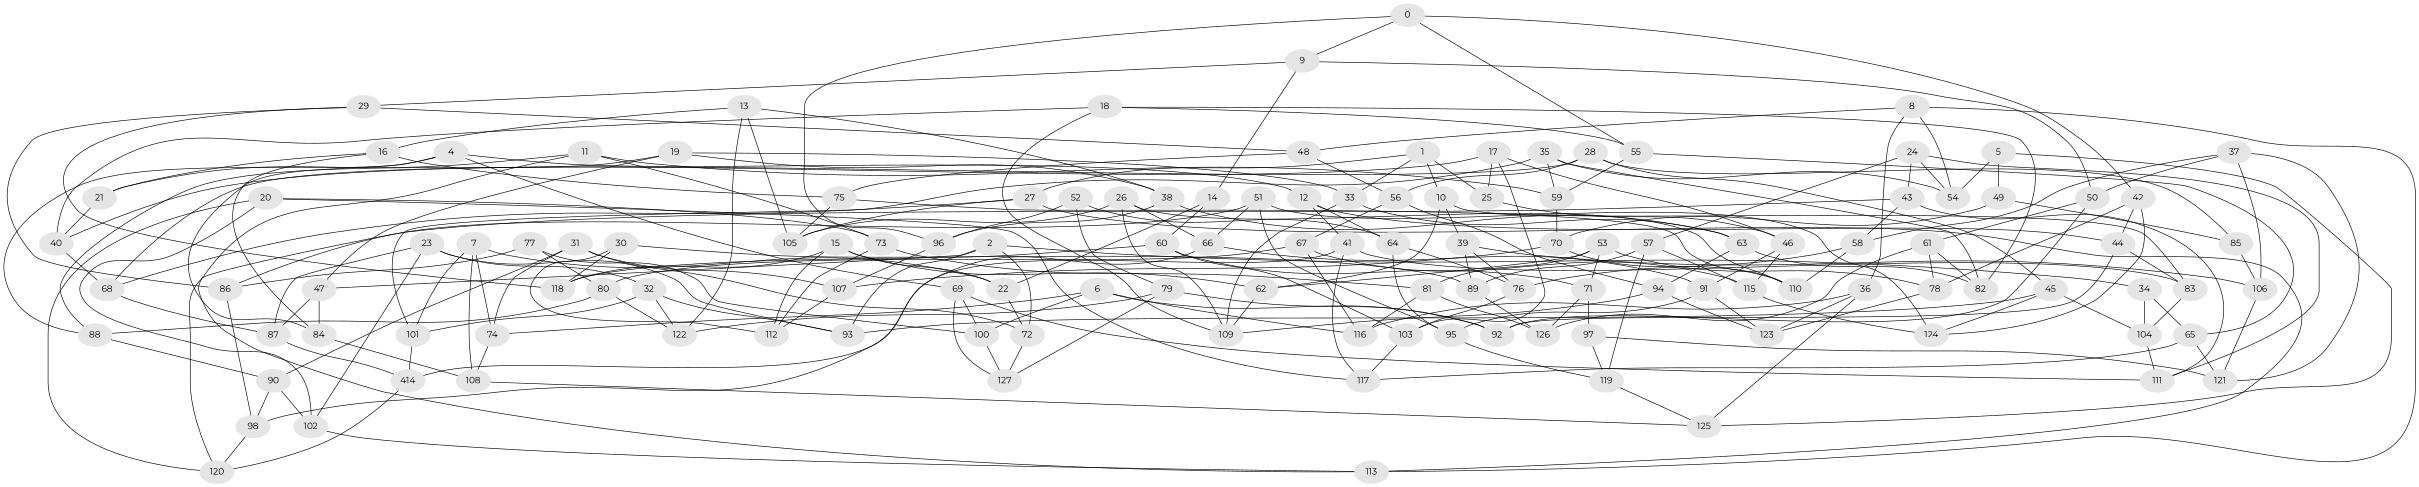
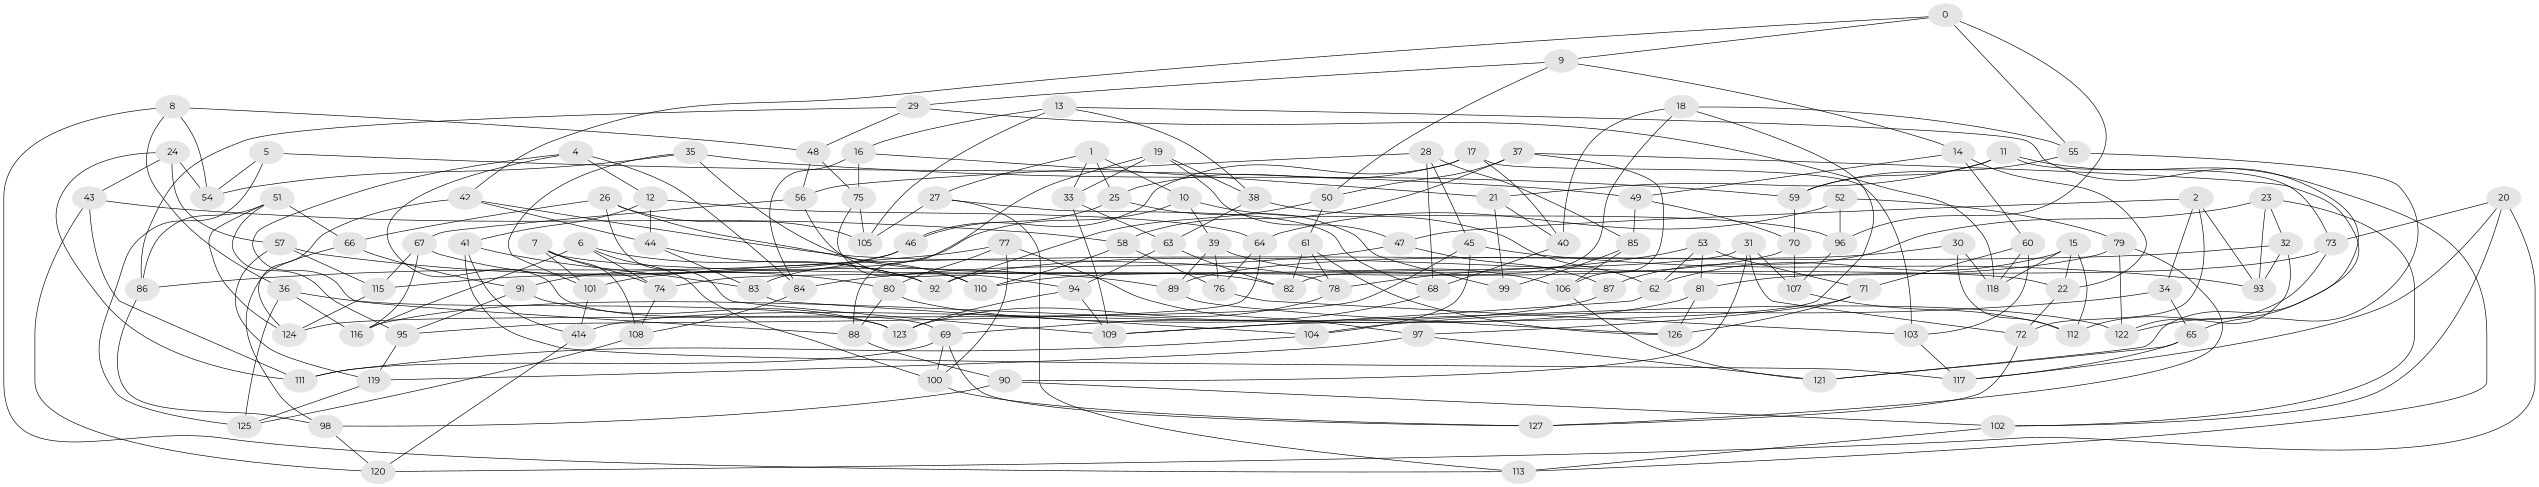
edge "14" -- "49": added
node "99": added
edge "77" -- "97": added
edge "68" -- "87": now "68" -- "69"
